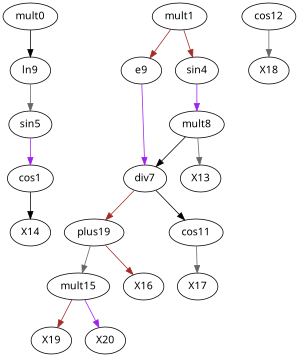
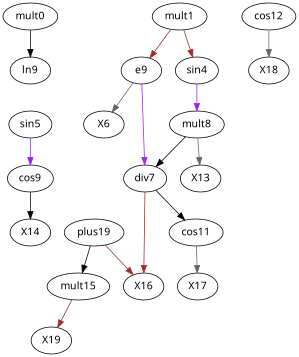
edge "ln9" -> "sin5": removed
node "X6": added
node "cos1": label "cos1" -> "cos9"
edge "div7" -> "plus19": now "div7" -> "X16"
edge "plus19" -> "mult15": color gray40 -> black
node "X20": removed
